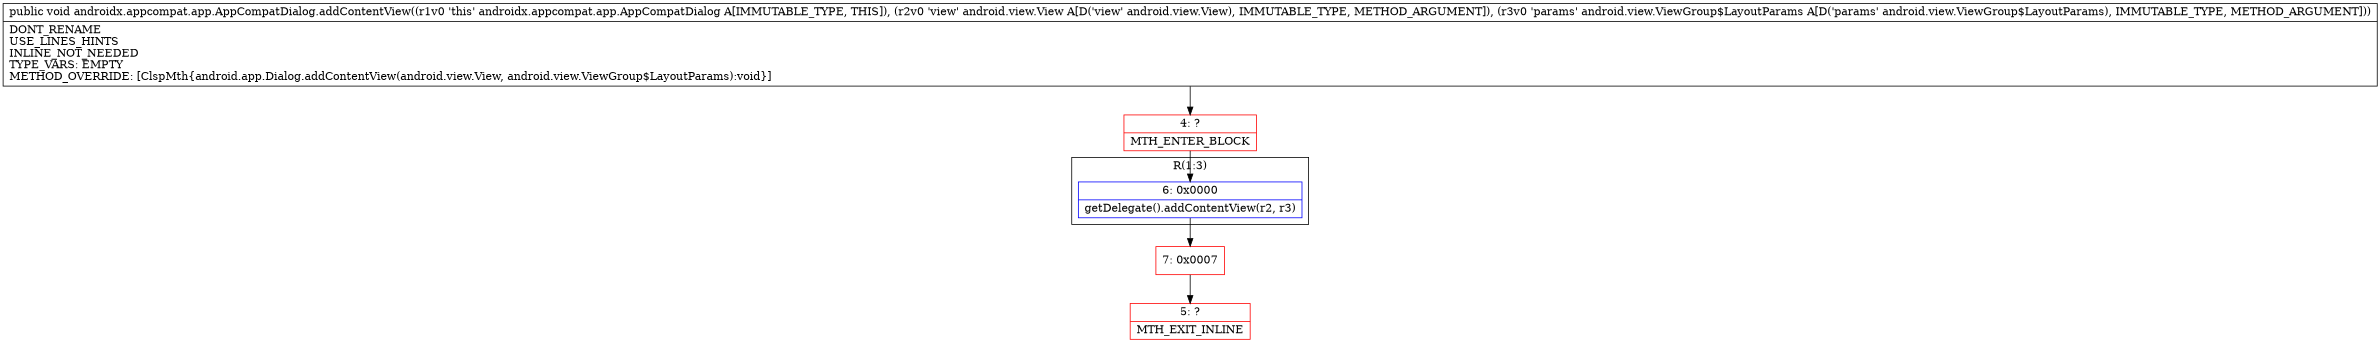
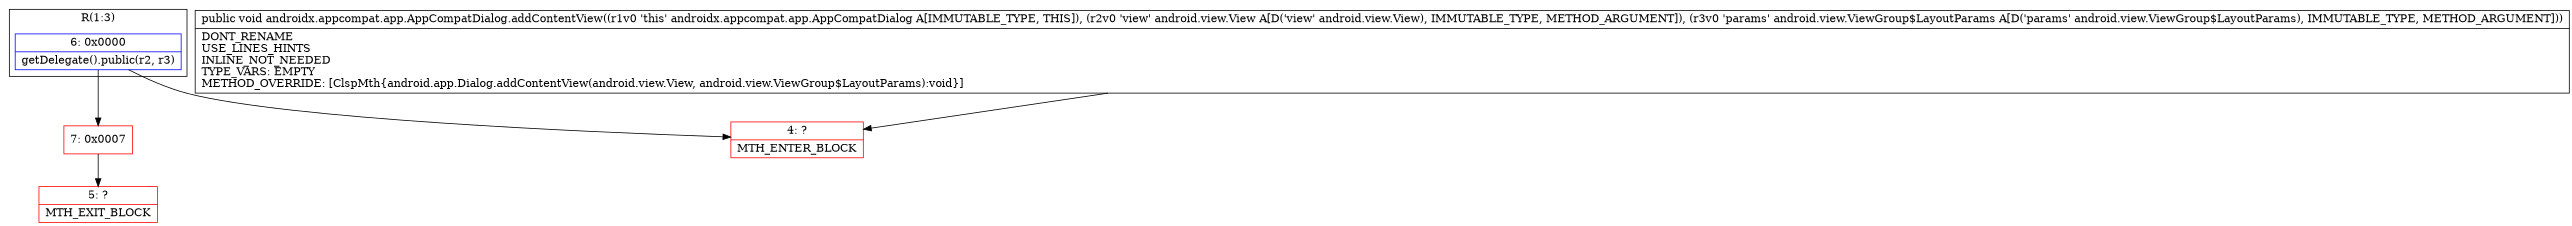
edge "4: ?" -> "6: 0x0000": reversed
node "6: 0x0000": text "getDelegate().addContentView(r2, r3)" -> "getDelegate().public(r2, r3)"
node "5: ?": text "MTH_EXIT_INLINE" -> "MTH_EXIT_BLOCK"
